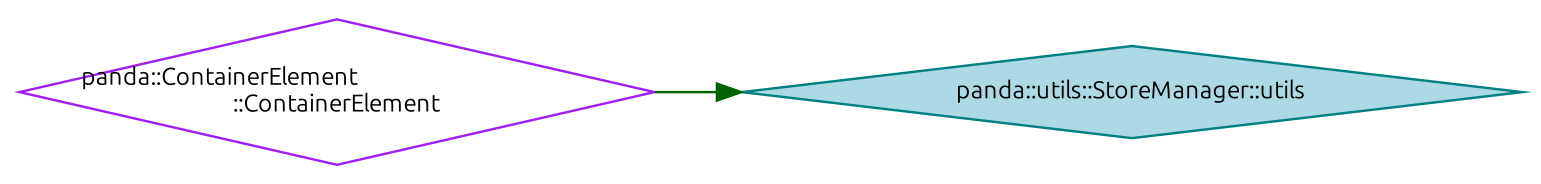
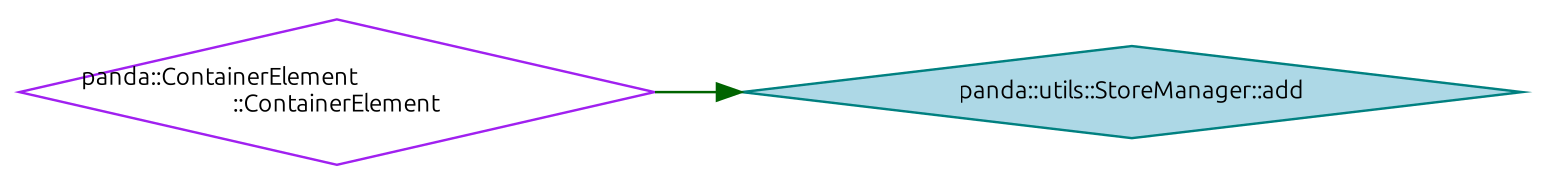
node "panda::utils::StoreManager::utils": label "panda::utils::StoreManager::utils" -> "panda::utils::StoreManager::add"
